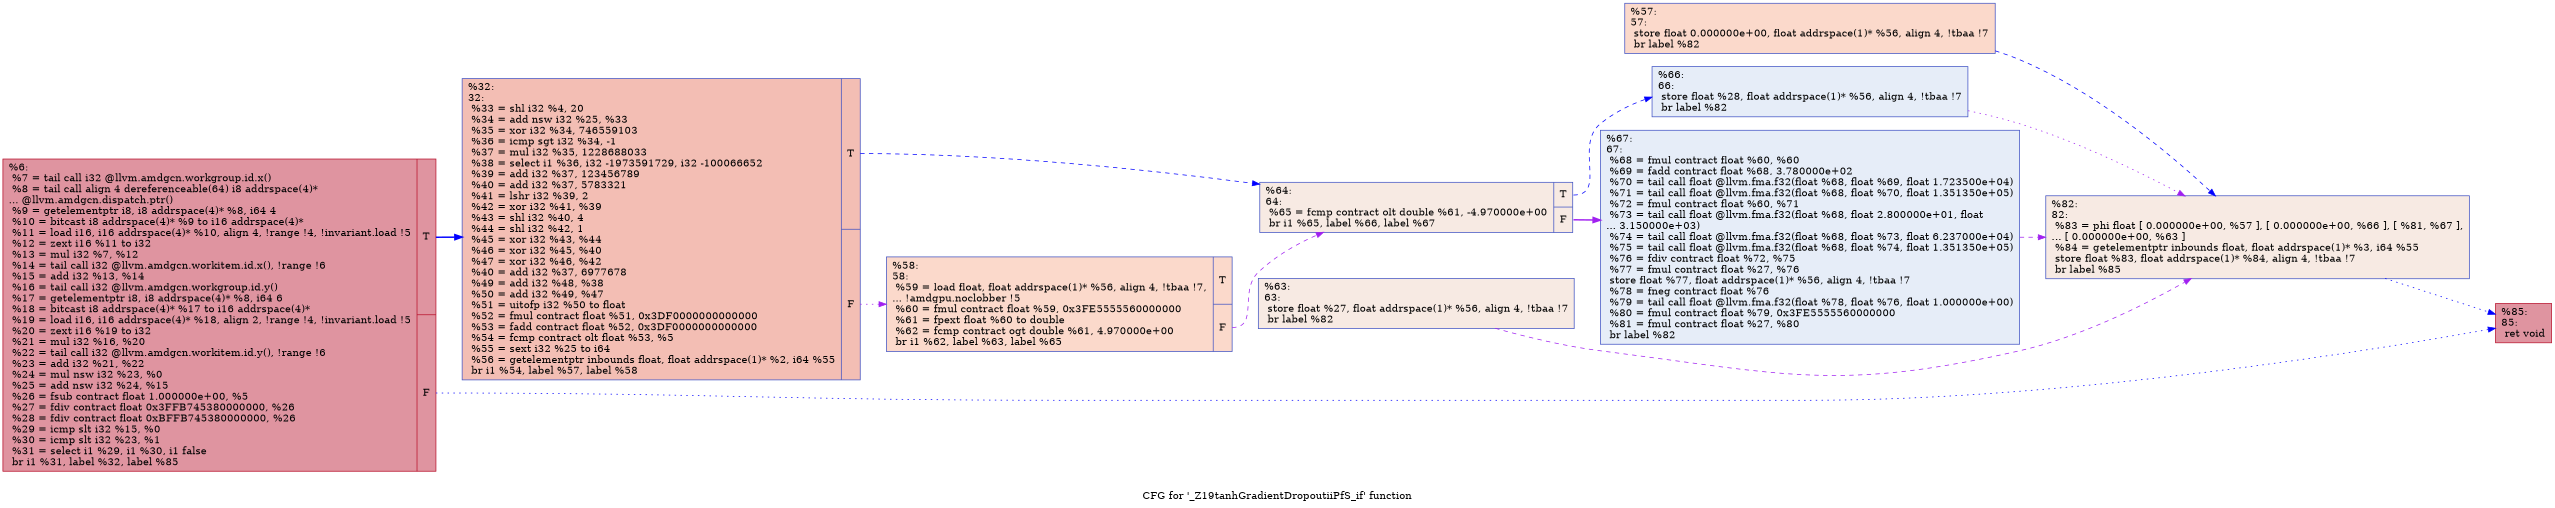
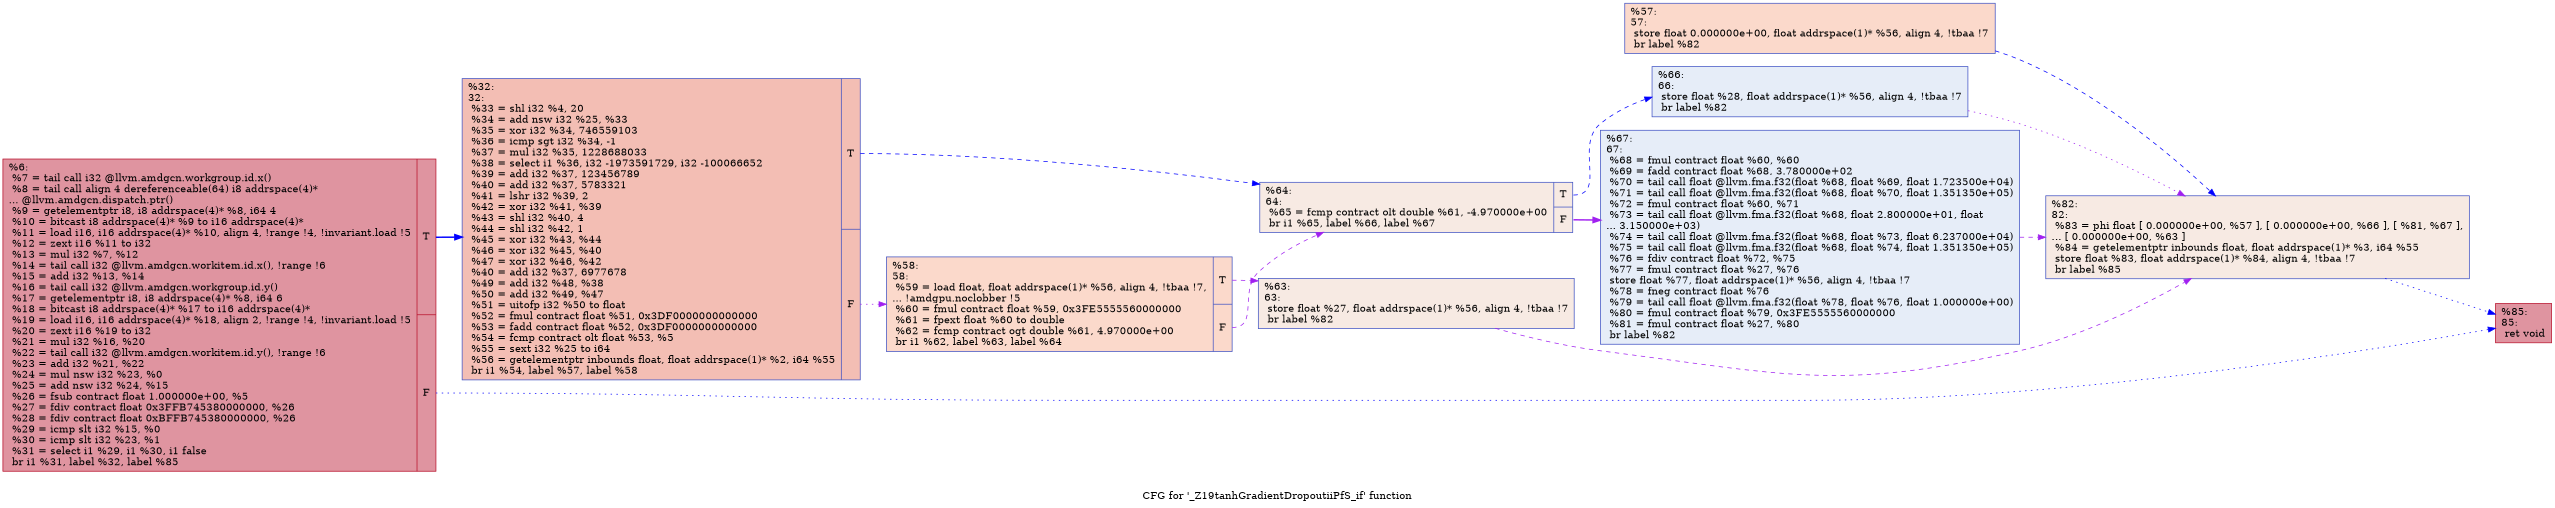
edge "%58:" -> "%63:": added
node "%58:": text "br i1 %62, label %63, label %65" -> "br i1 %62, label %63, label %64"
